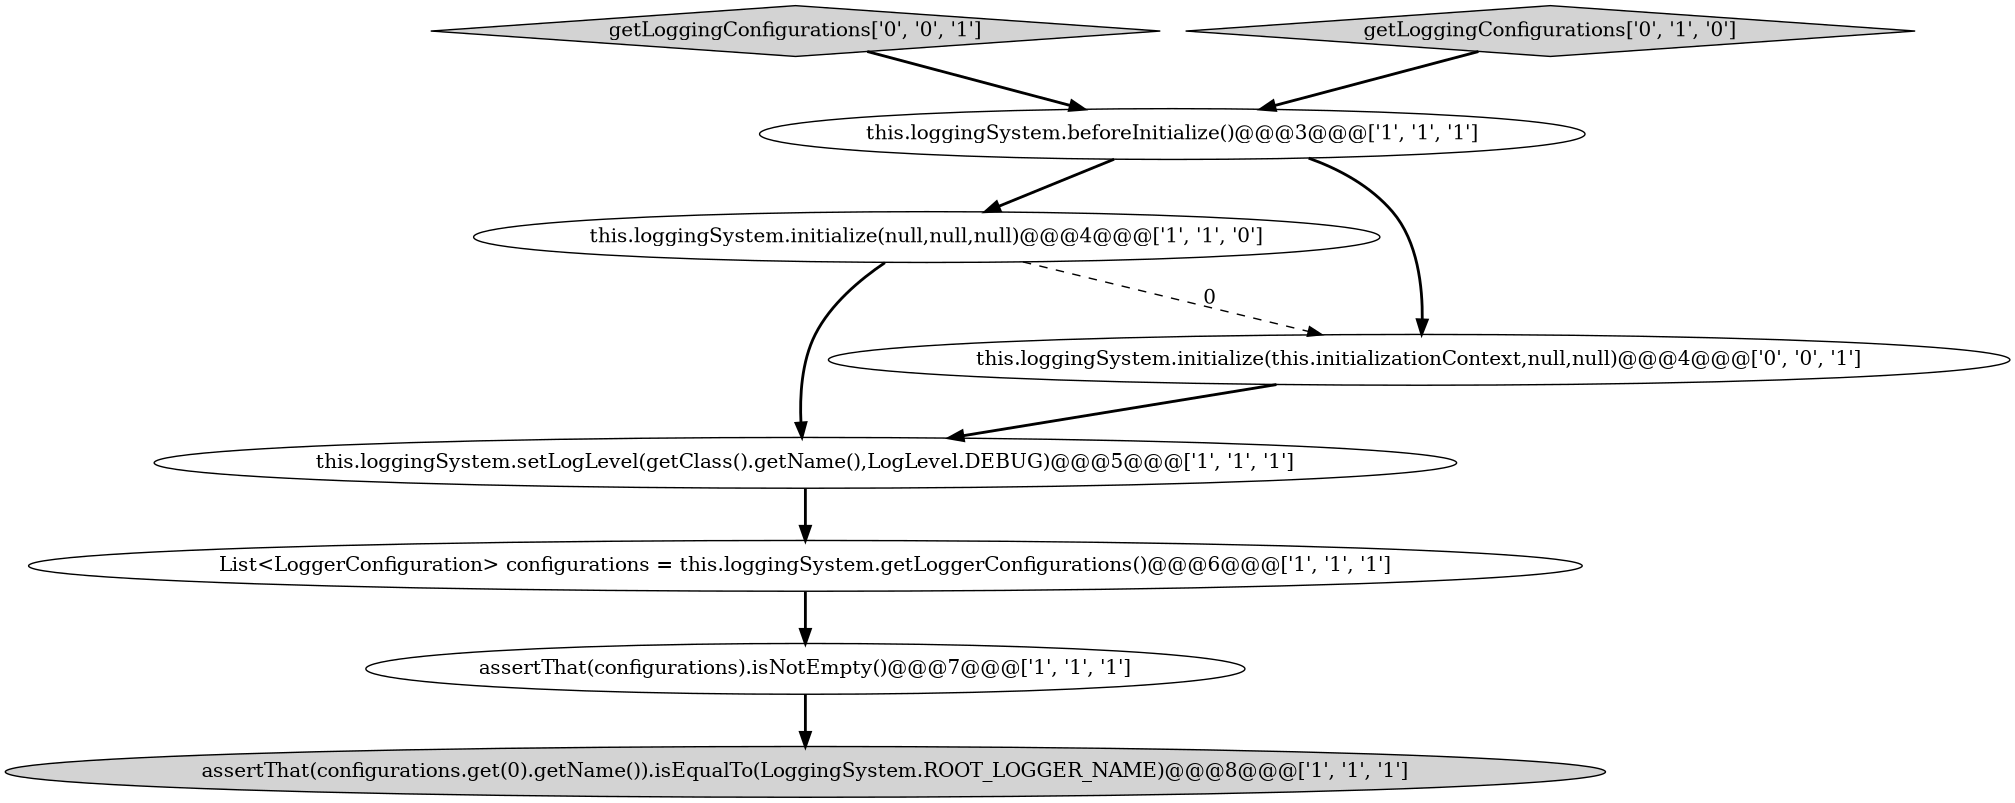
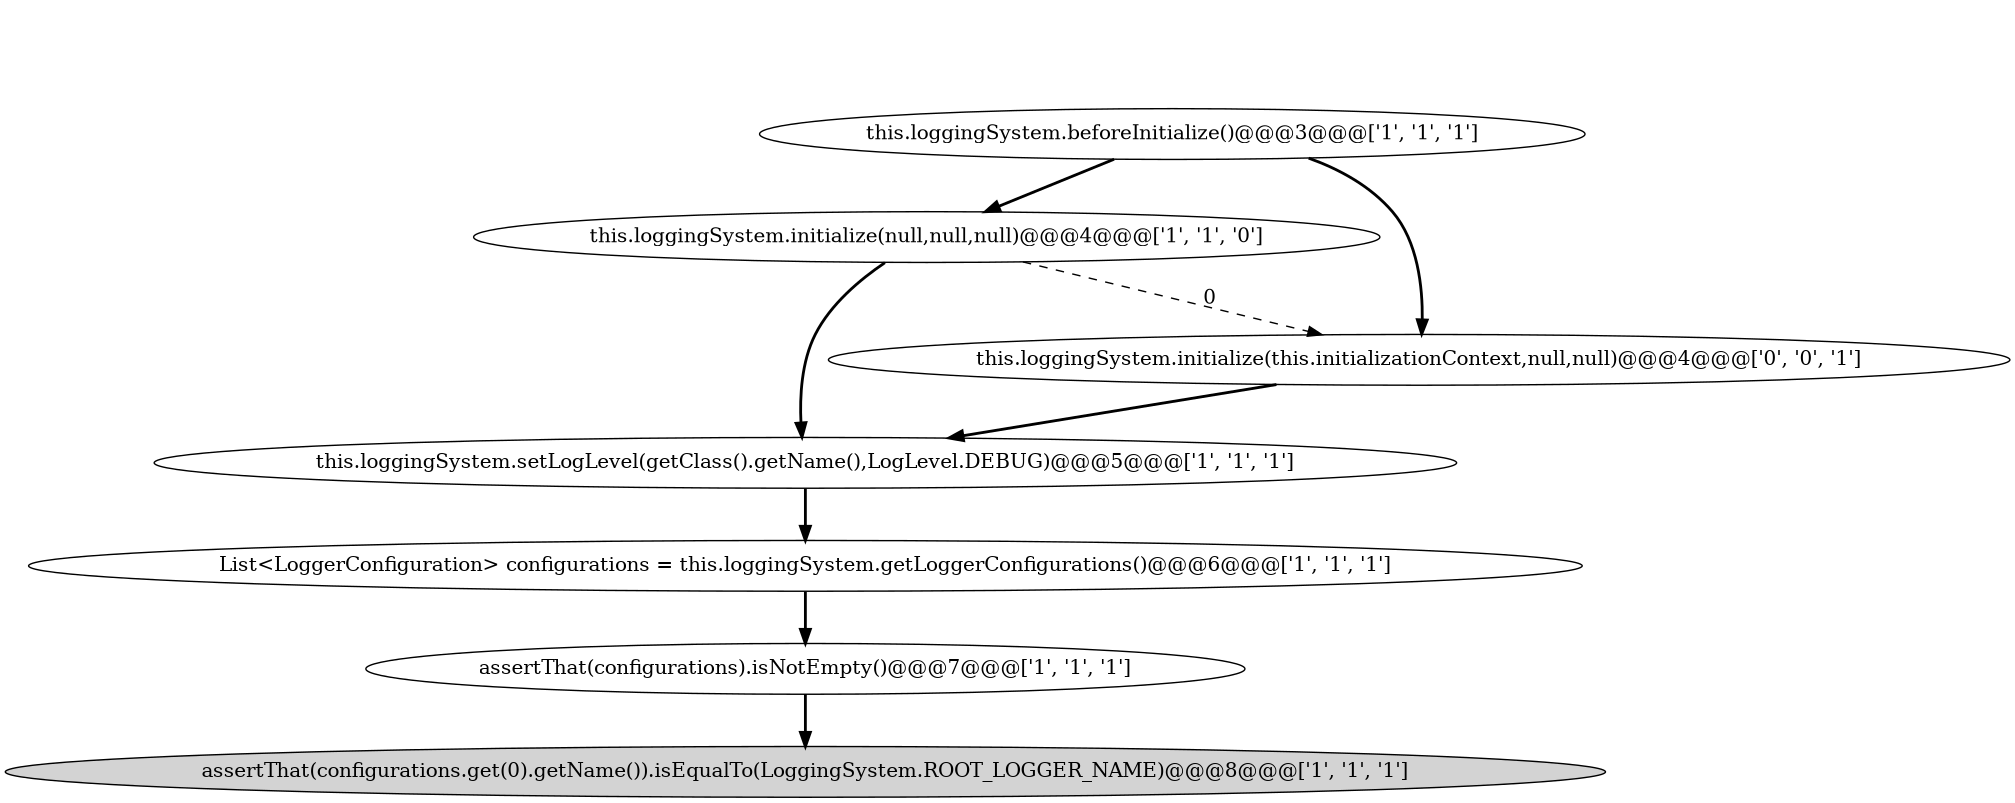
node "getLoggingConfigurations['0', '0', '1']": removed
node "getLoggingConfigurations['0', '1', '0']": removed
